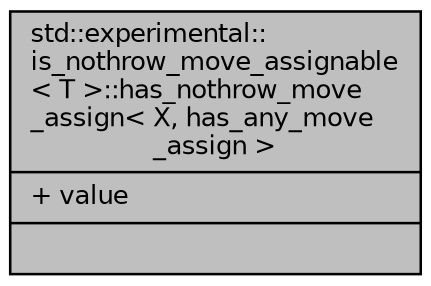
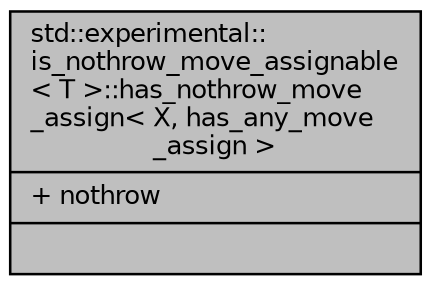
node "std::experimental::": text "+ value" -> "+ nothrow"
